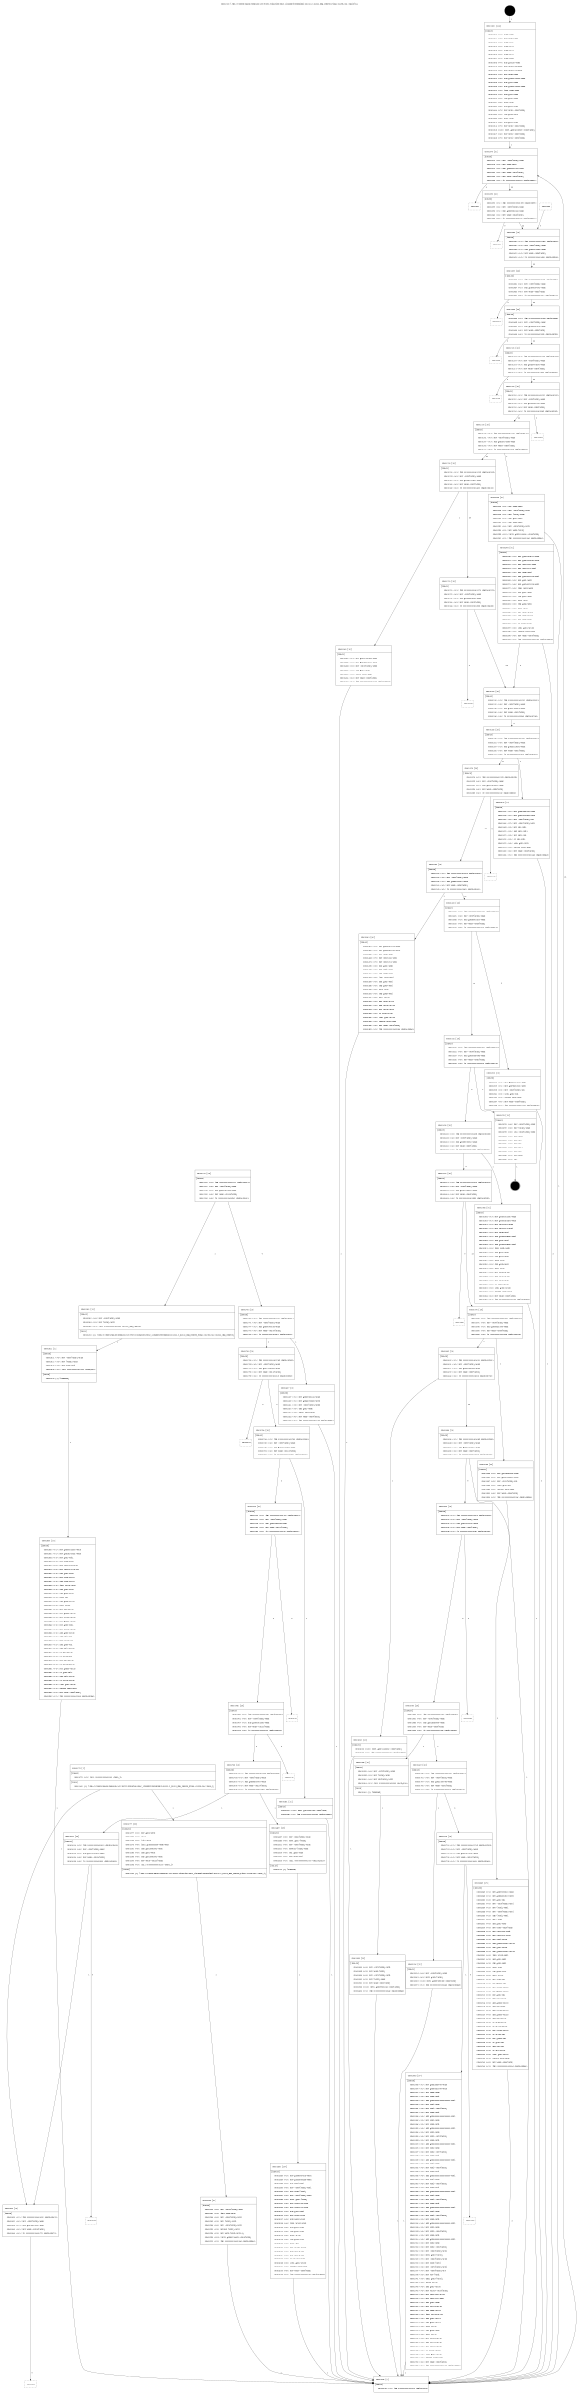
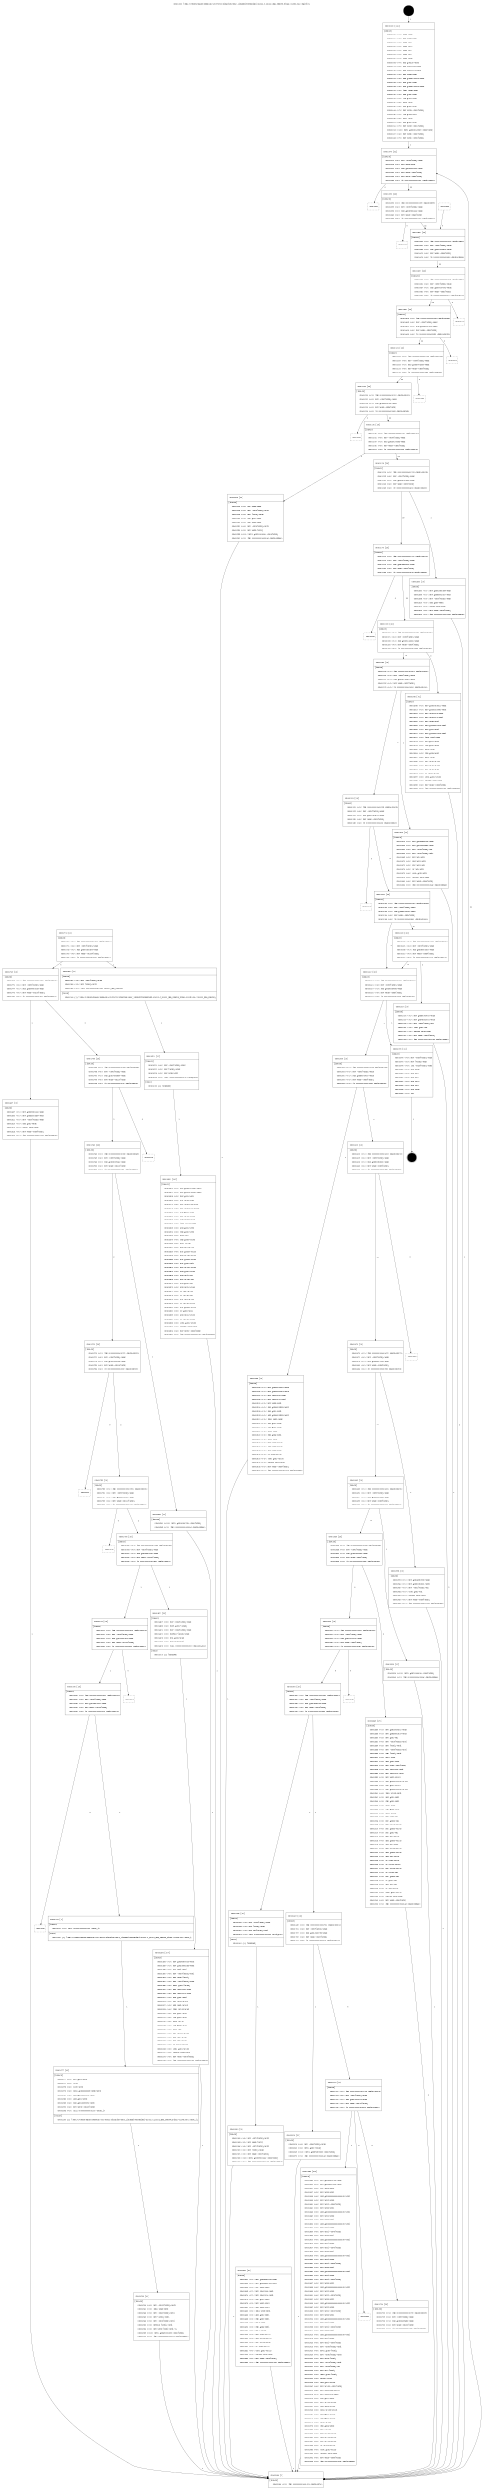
edge "0x401b4e [91]" -> "0x401590 [28]": reversed
edge "0x4015e4 [28]" -> "0x401a61 [86]": now "0x4015e4 [28]" -> "0x40161c [28]"
edge "0x401c72 [5]" -> "0x401830 [28]": reversed
node "0x401734 [28]": added
